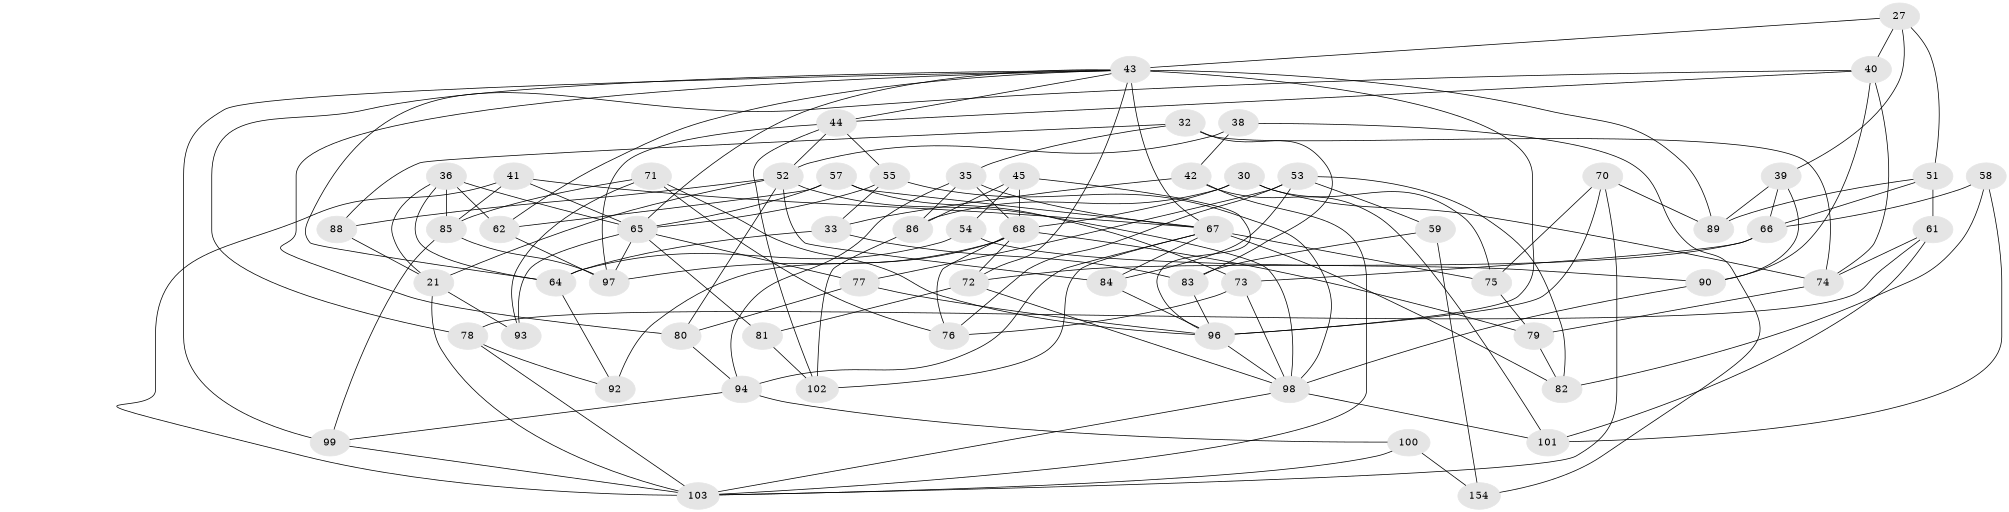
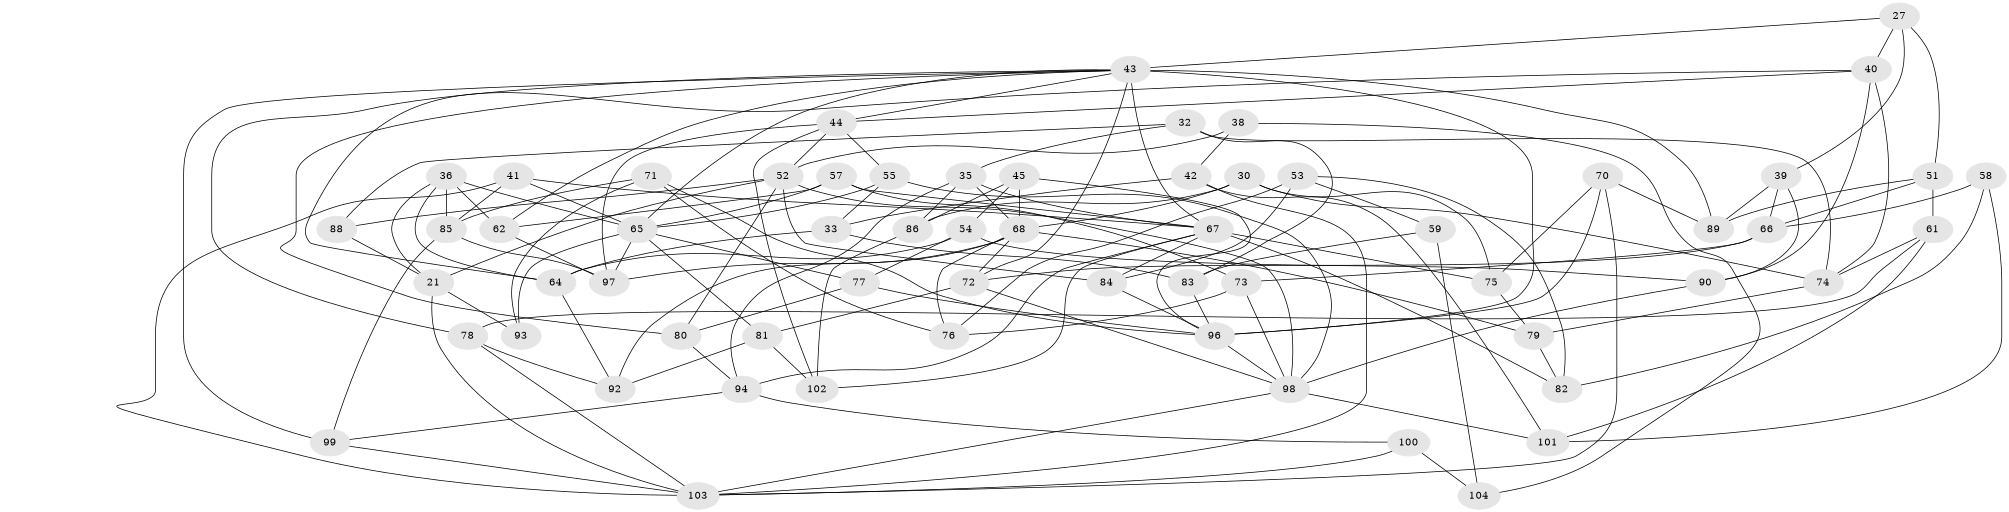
edge "53" -- "77": now "54" -- "77"
edge "81" -- "92": added
node "154": label "154" -> "104"
